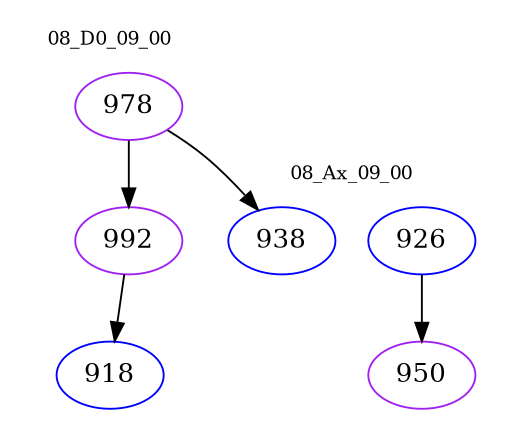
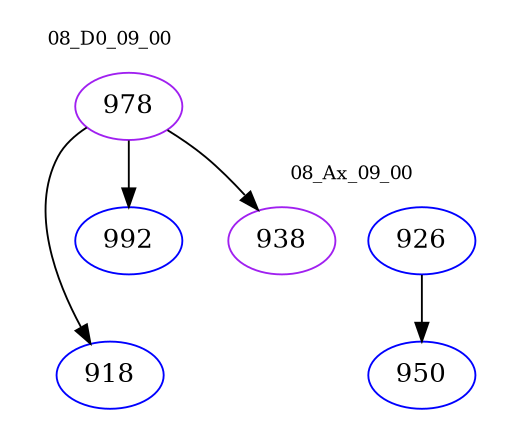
node "992": color purple -> blue
node "938": color blue -> purple
edge "992" -> "918": now "978" -> "918"
node "950": color purple -> blue
